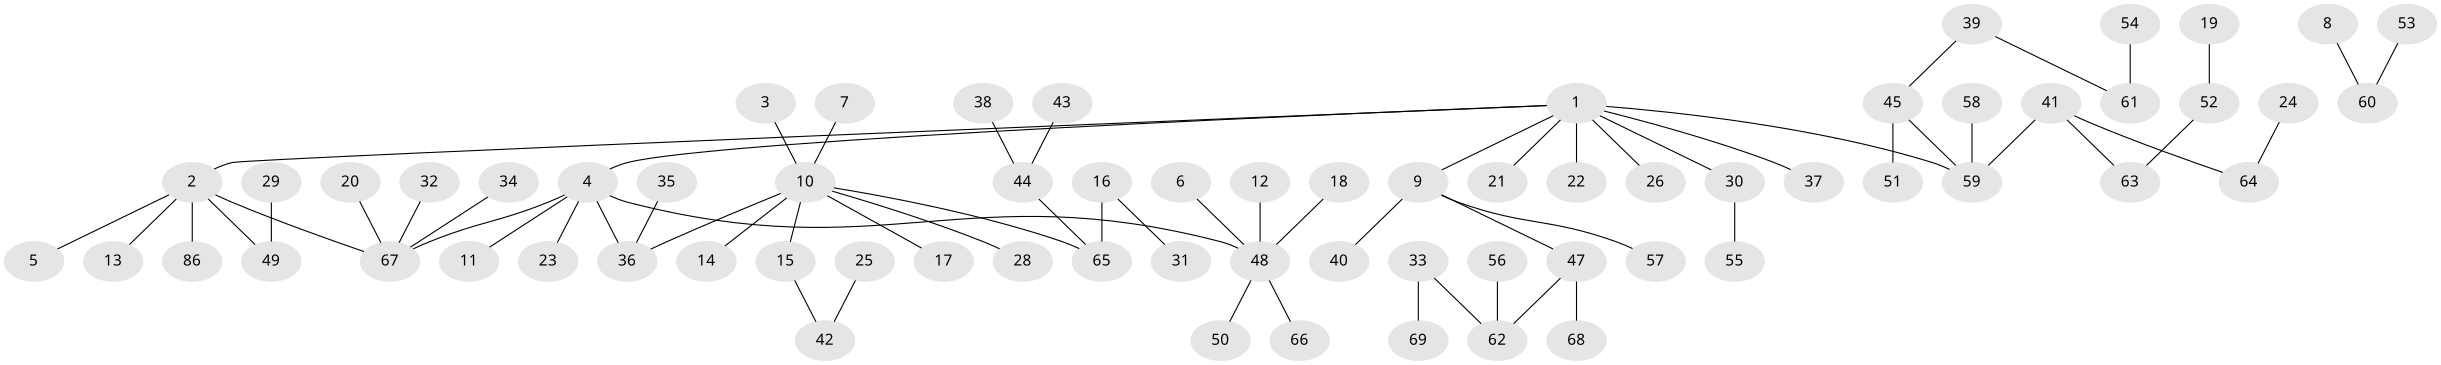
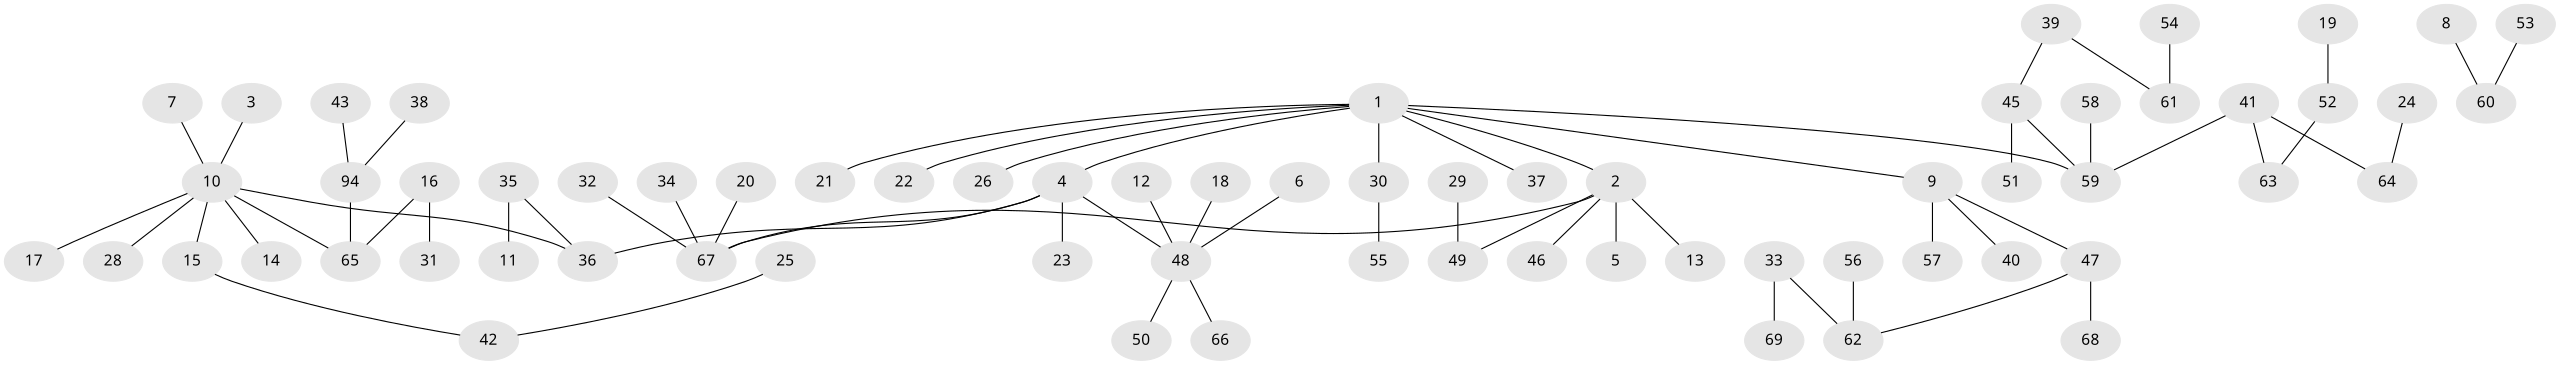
node "44": label "44" -> "94"
edge "4" -- "11": now "35" -- "11"
node "86": label "86" -> "46"
